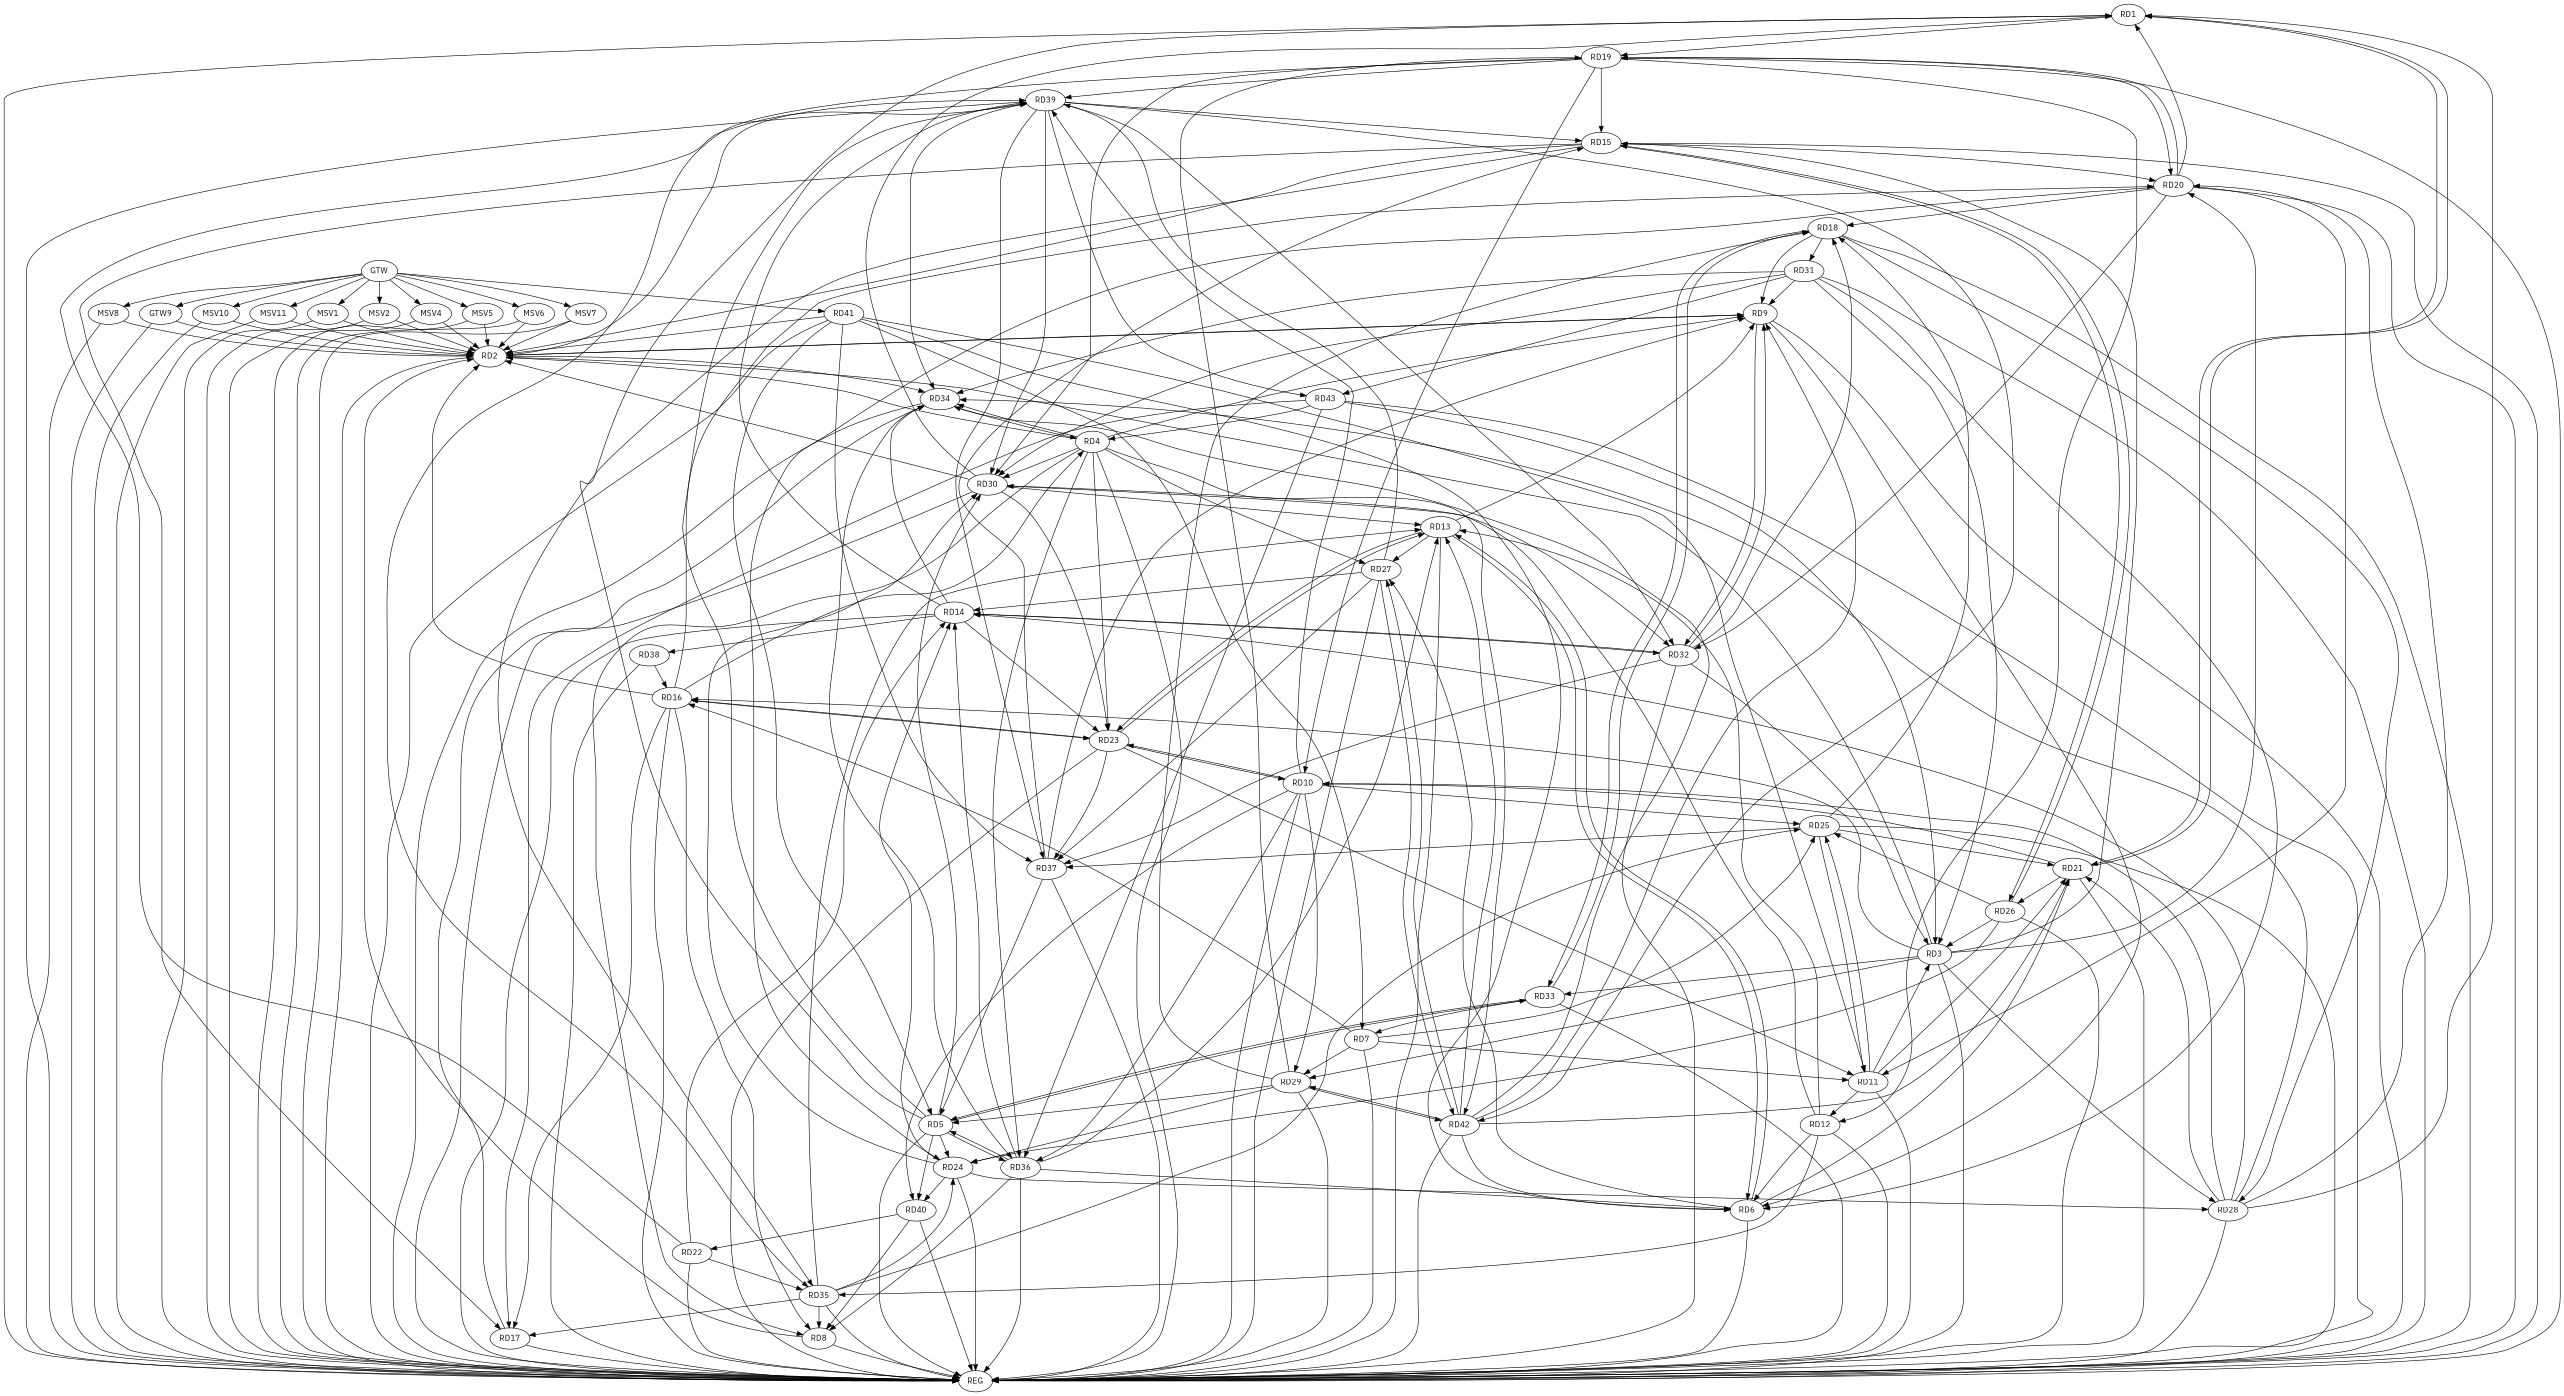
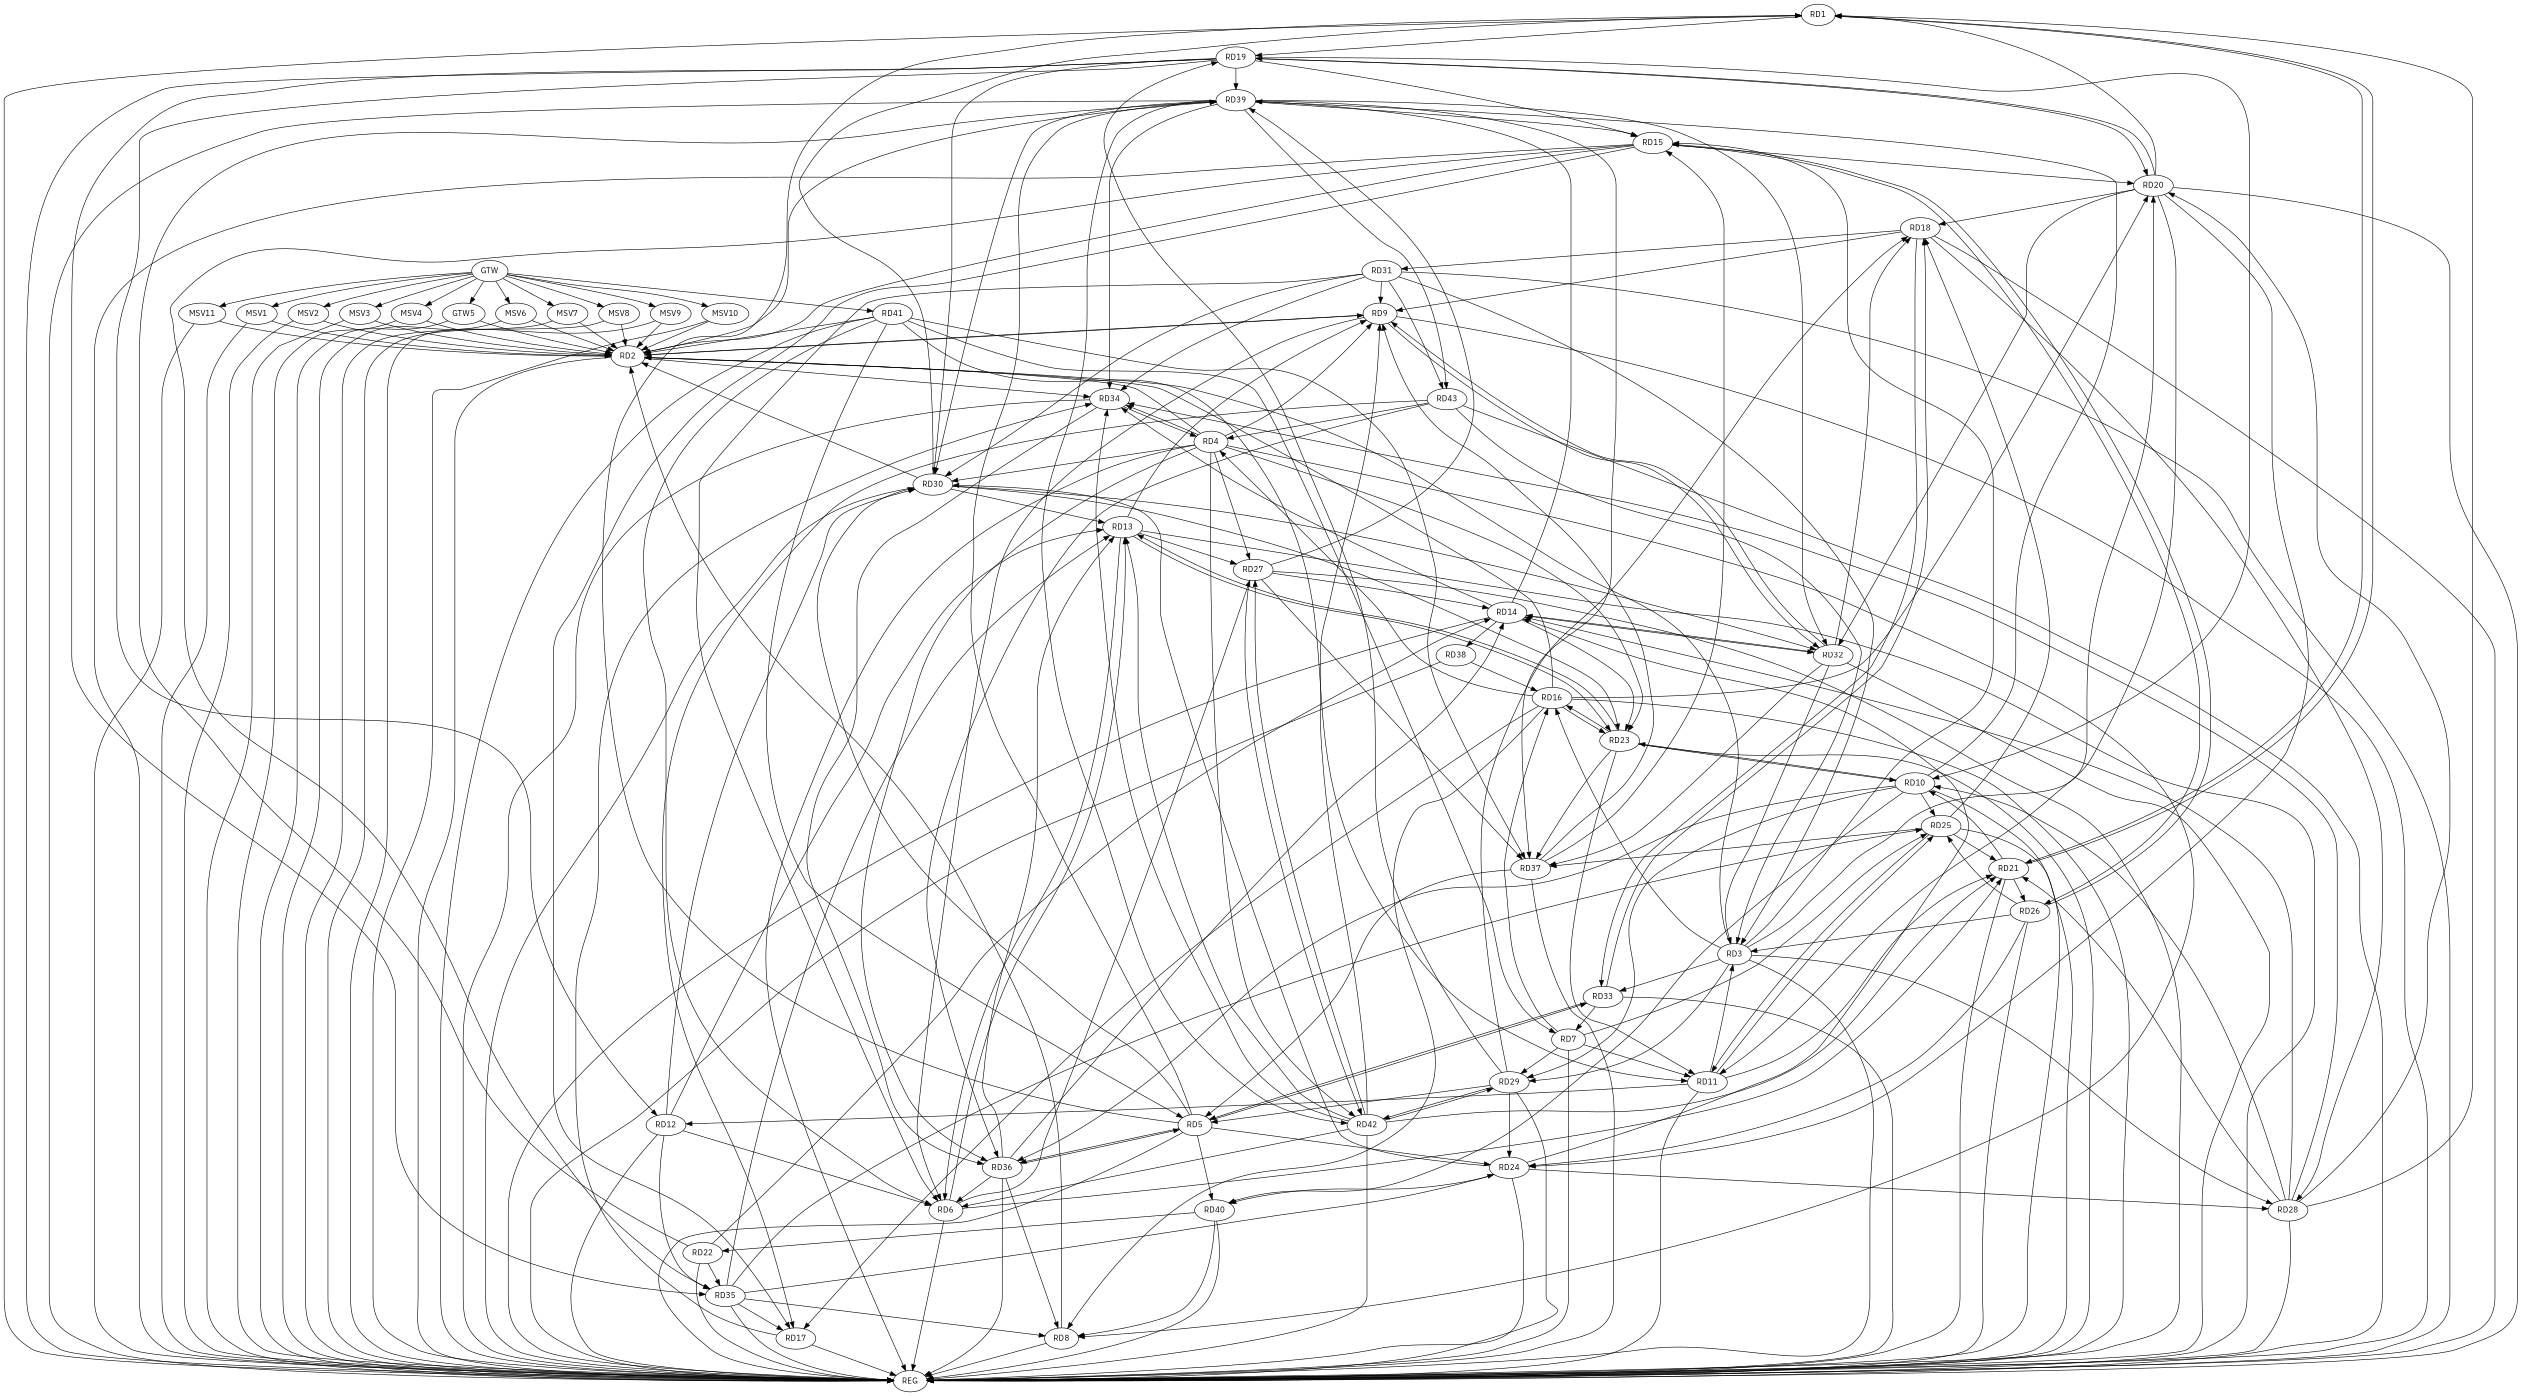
node "GTW9": label "GTW9" -> "MSV9"
node "MSV3": added
node "MSV5": label "MSV5" -> "GTW5"
